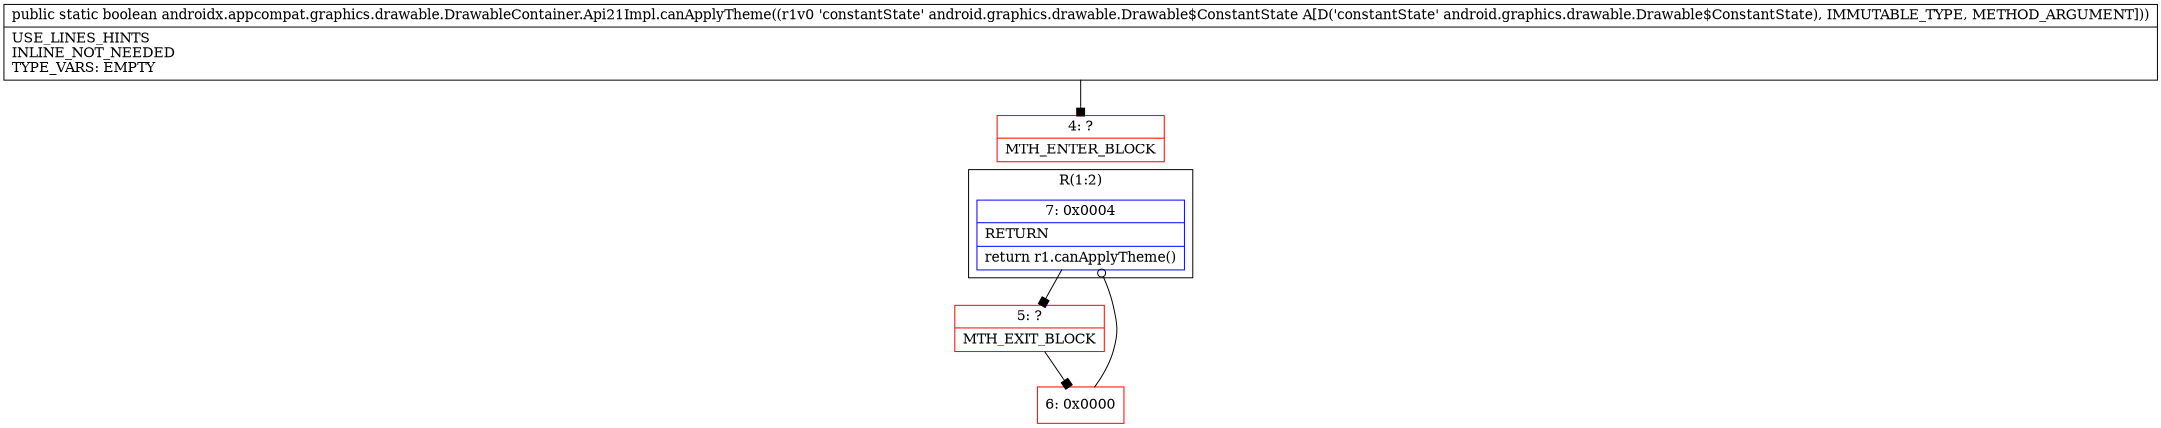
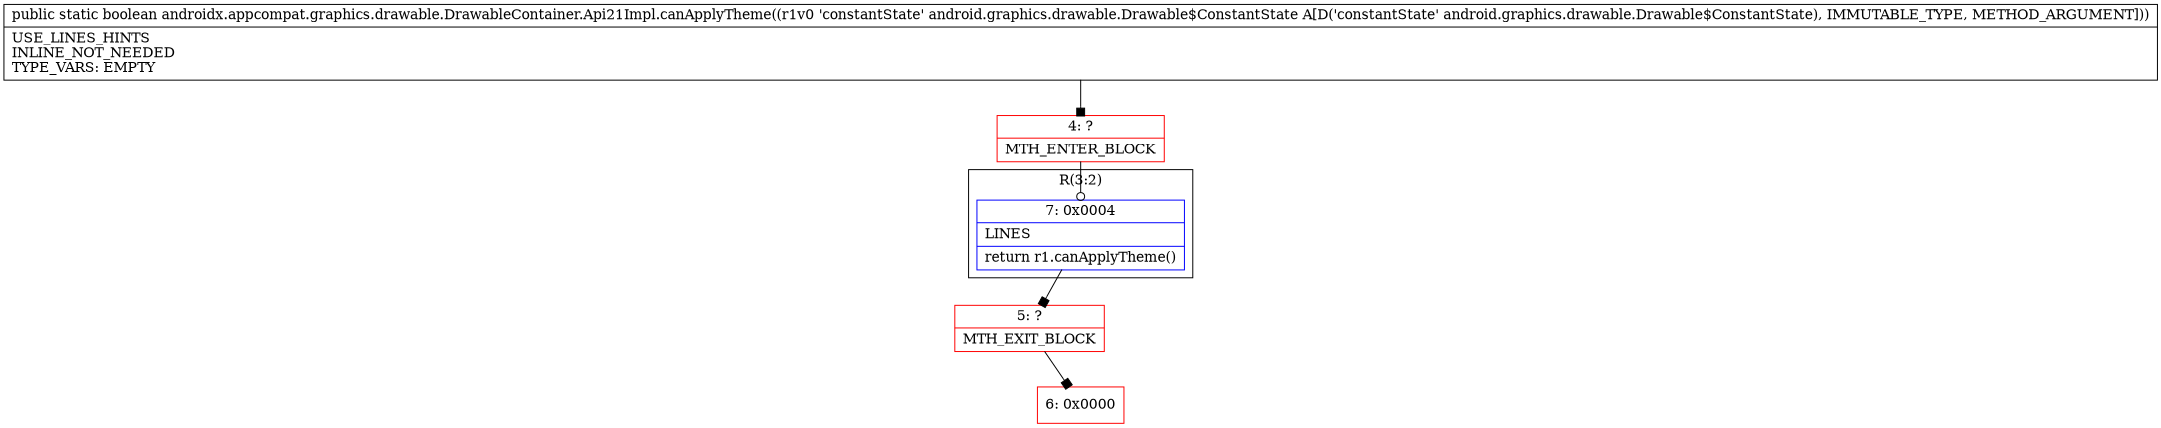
cluster "R(1:2)": label "R(1:2)" -> "R(3:2)"
node "7: 0x0004": text "RETURN" -> "LINES"
edge "6: 0x0000" -> "7: 0x0004": now "4: ?" -> "7: 0x0004"
